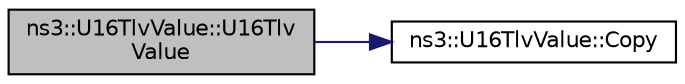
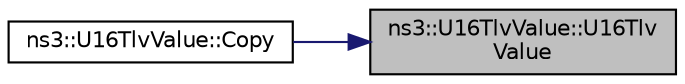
edge "ns3::U16TlvValue::U16Tlv Value" -> "ns3::U16TlvValue::Copy": reversed
